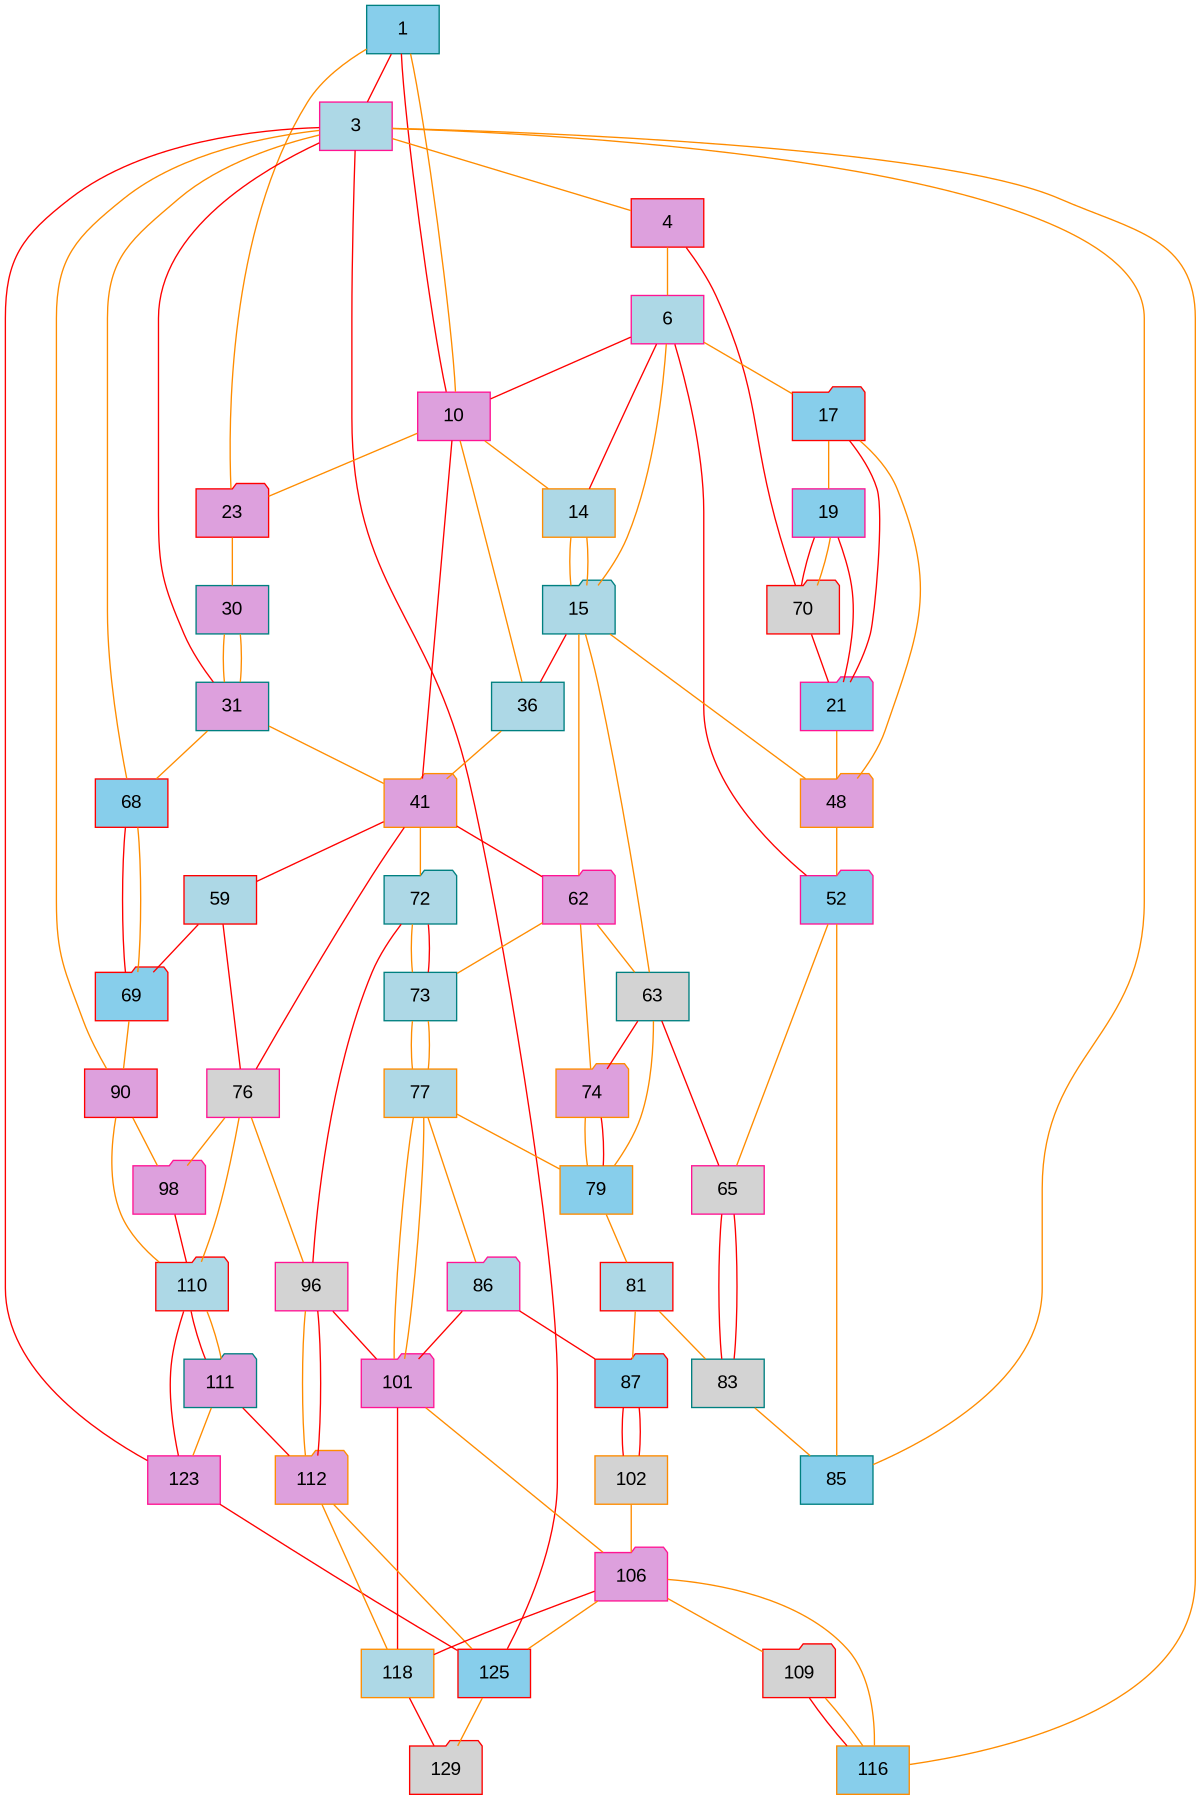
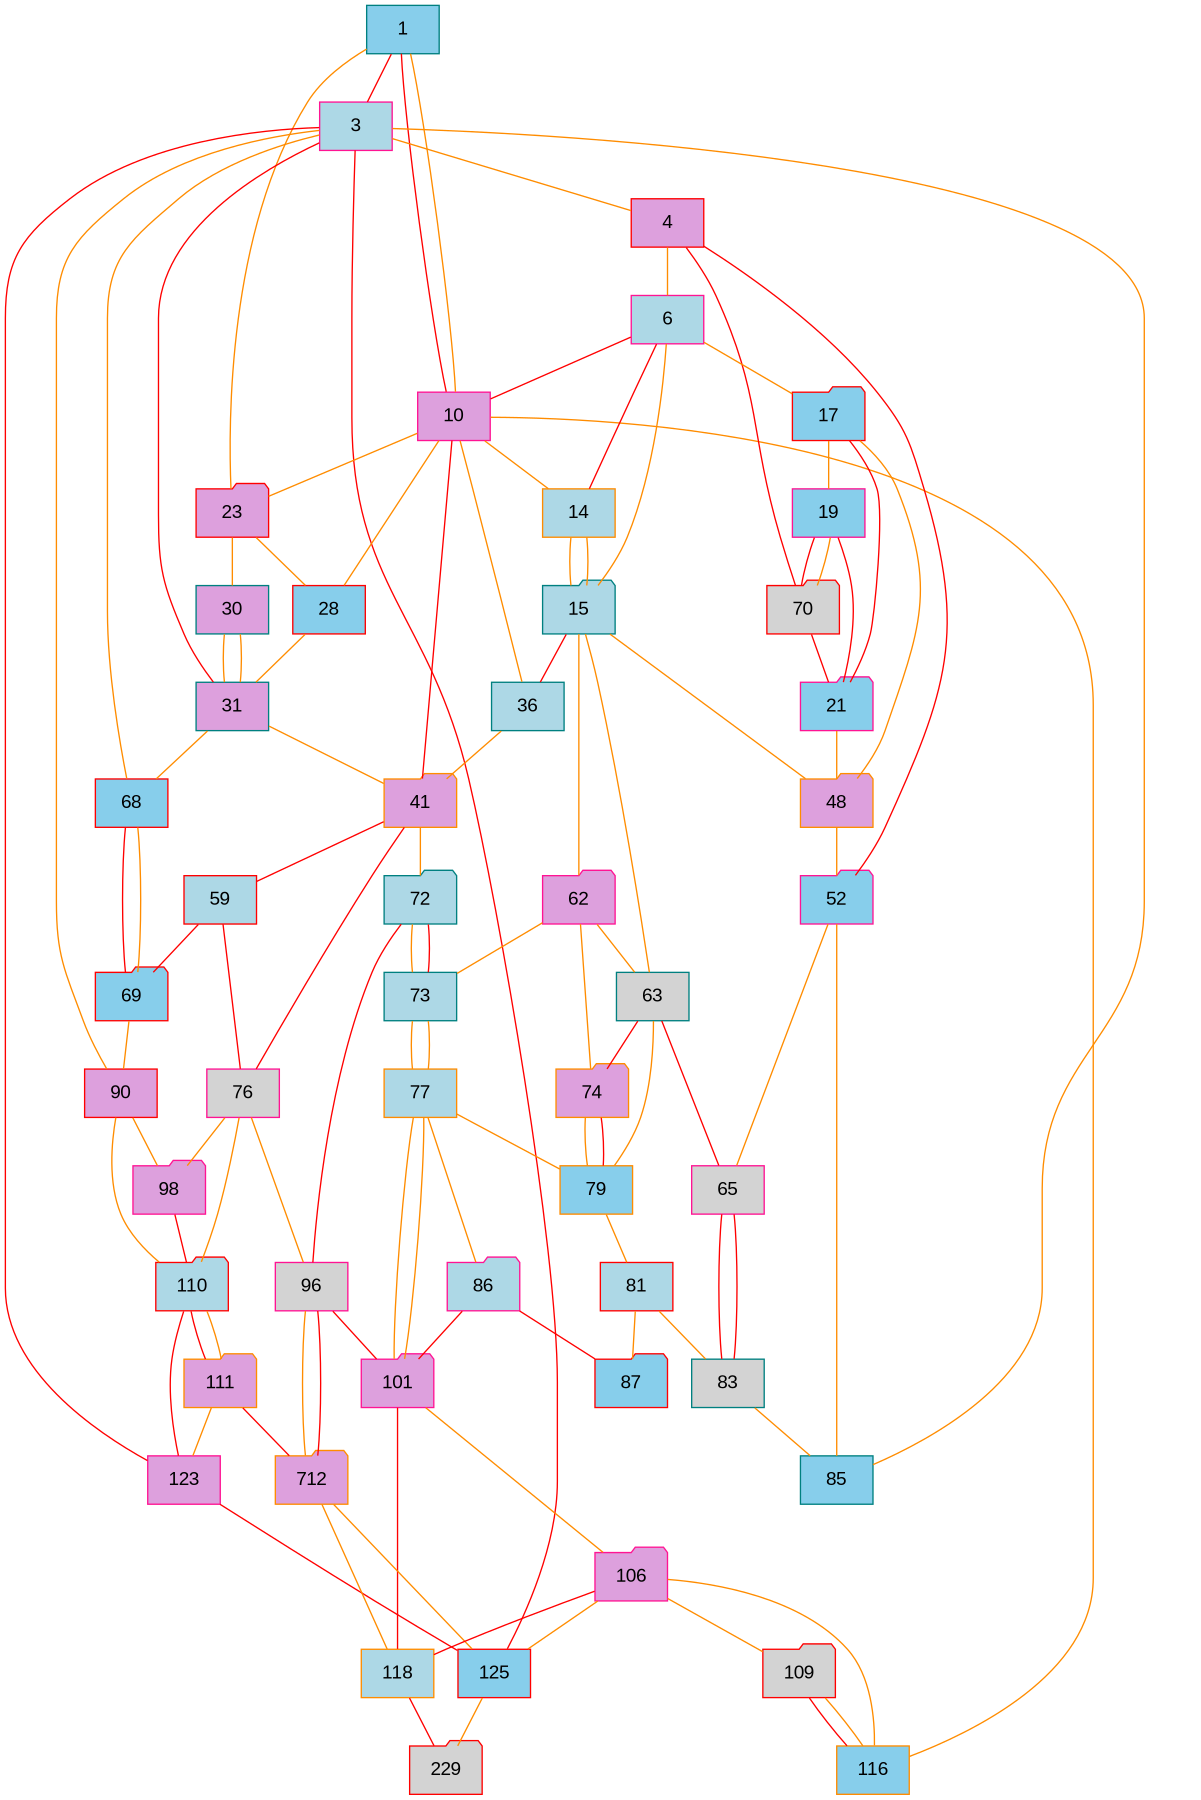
node "28": added
edge "6" -- "52": now "4" -- "52"
edge "3" -- "116": now "10" -- "116"
edge "41" -- "62": removed
node "111": color teal -> darkorange
node "112": label "112" -> "712"
node "102": removed
node "129": label "129" -> "229"
